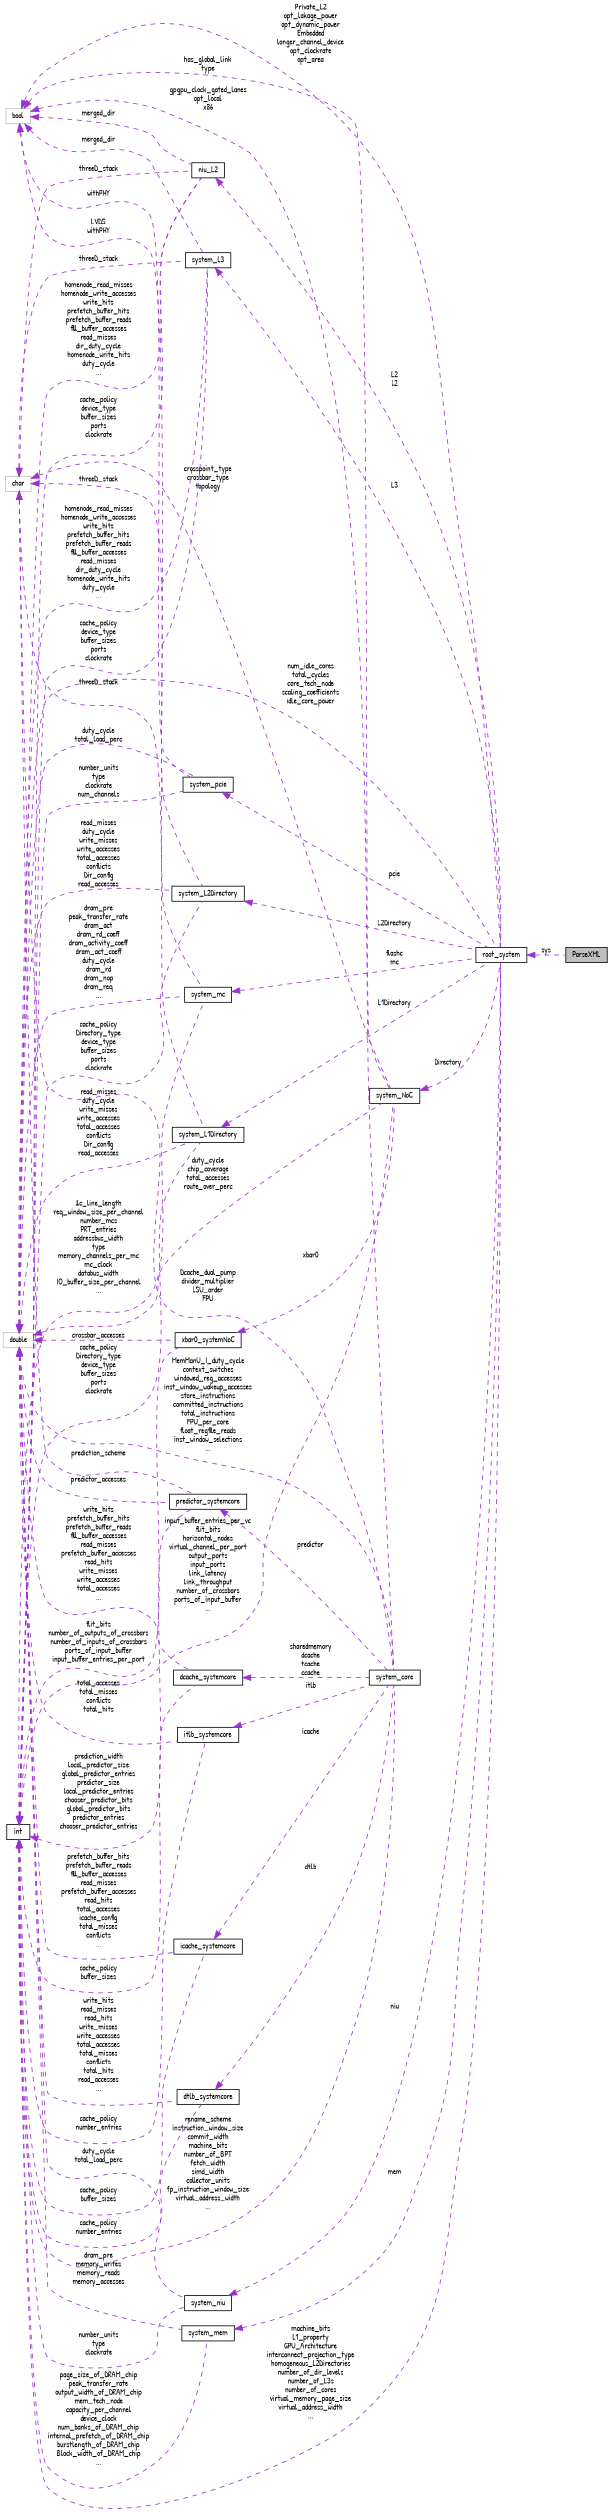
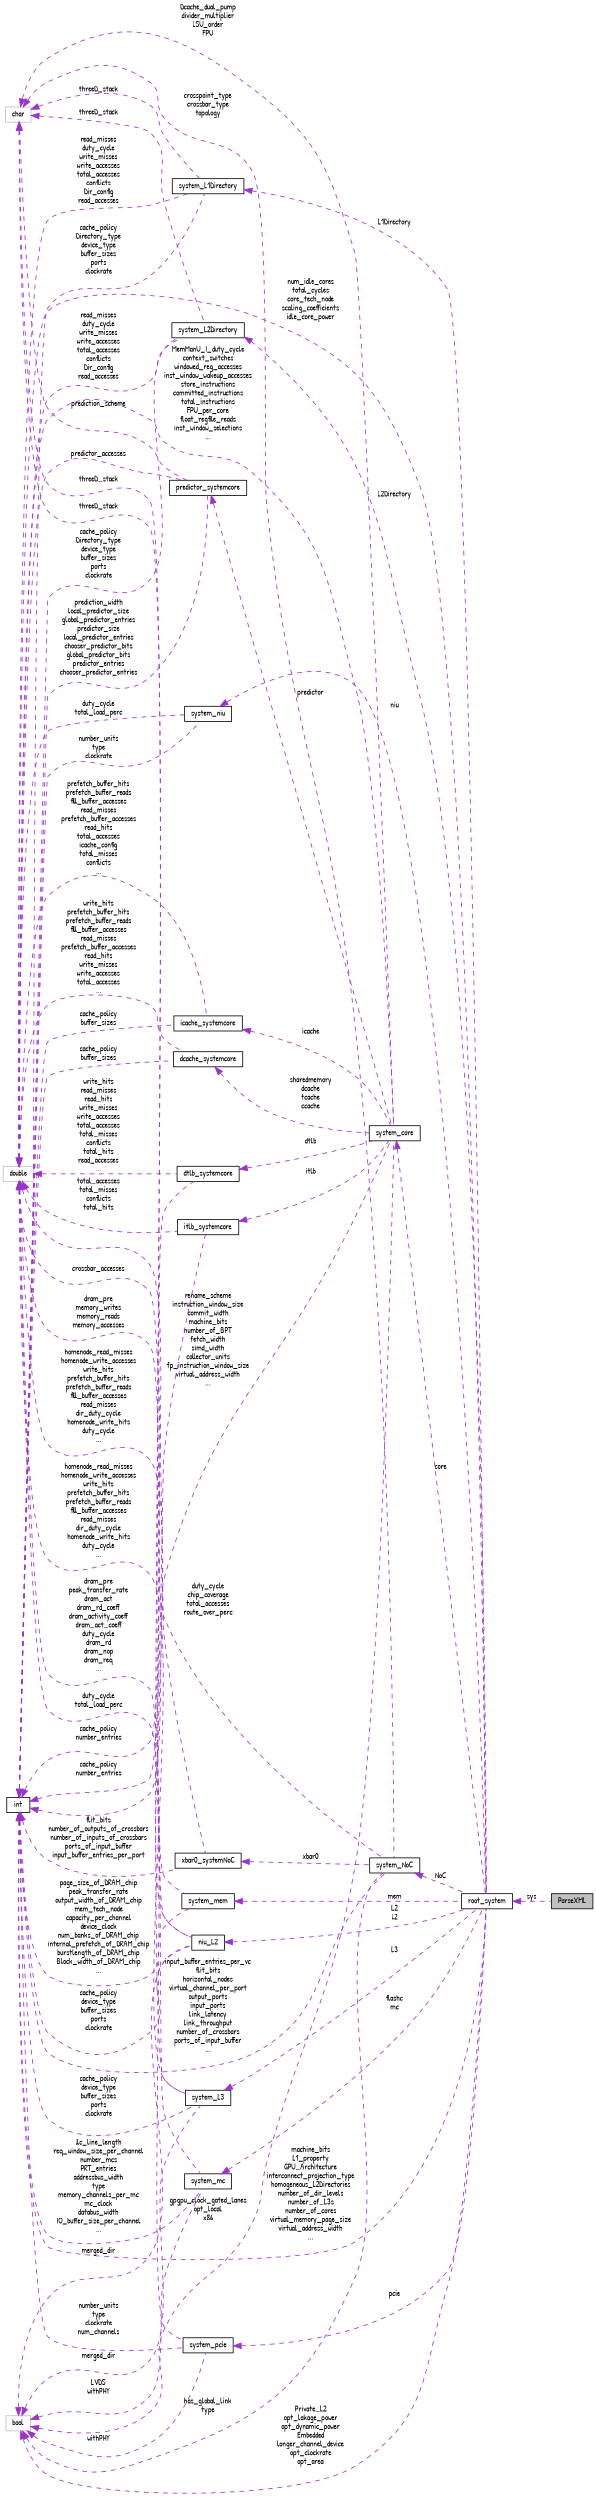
edge "root_system" -> "system_NoC": label "Directory" -> "NoC"
edge "root_system" -> "system_core": added, label "core"
